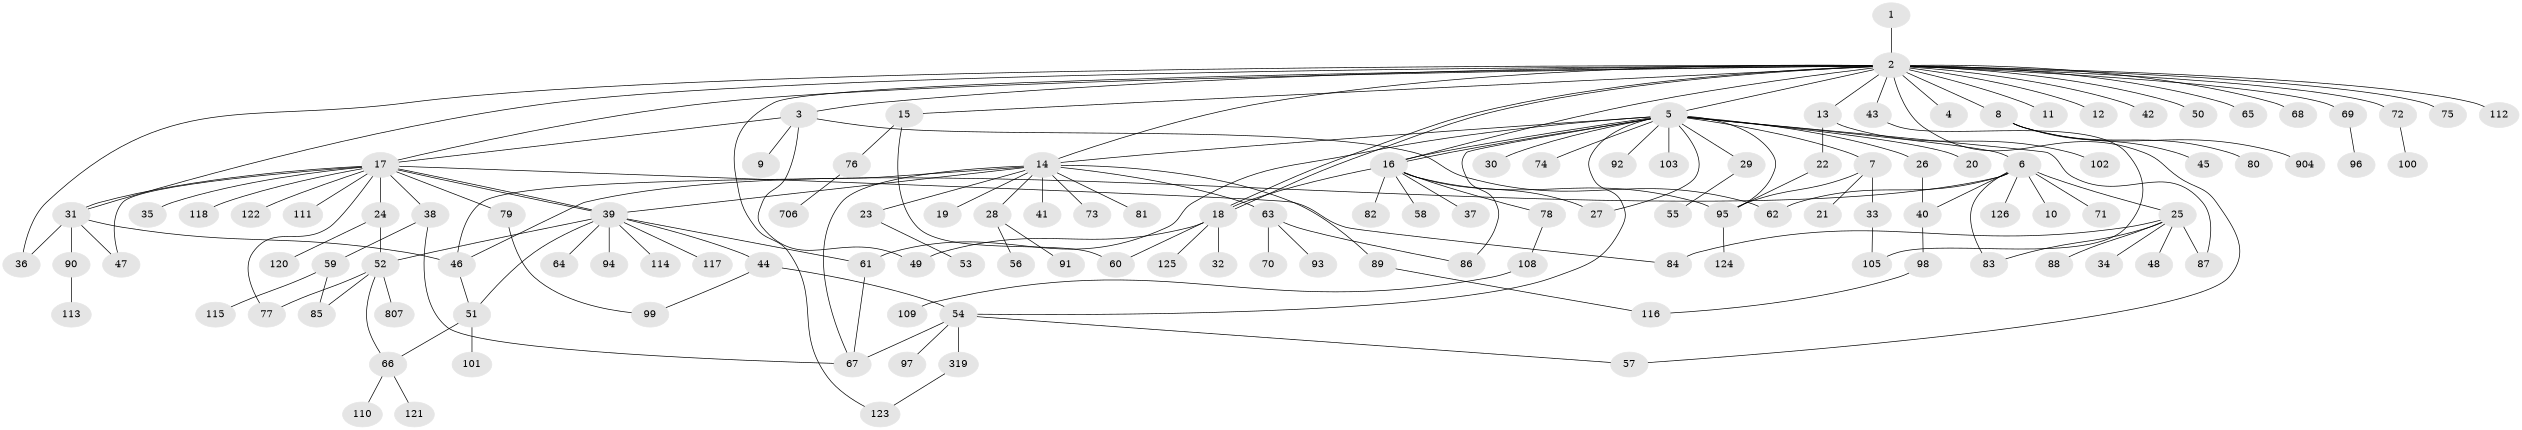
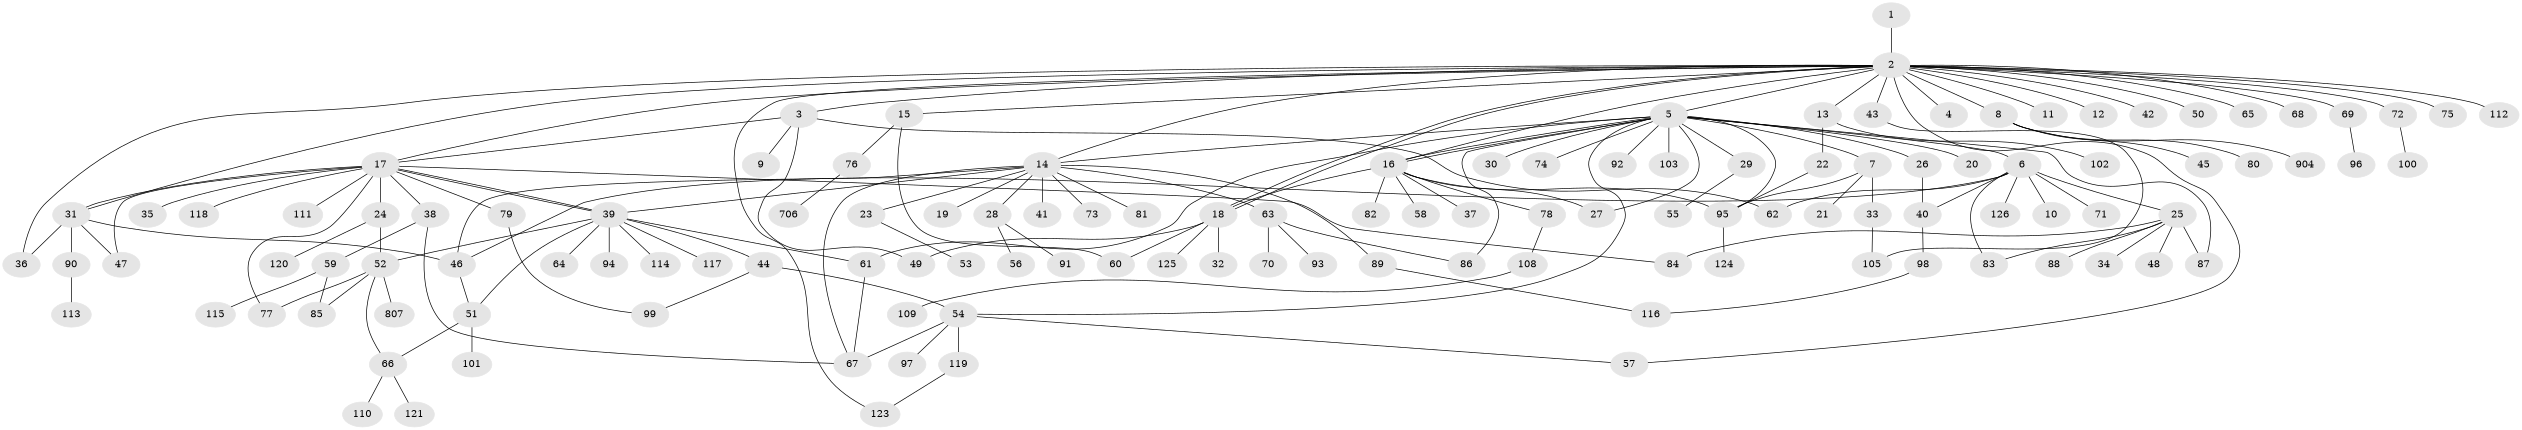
node "122": removed
node "319": label "319" -> "119"
